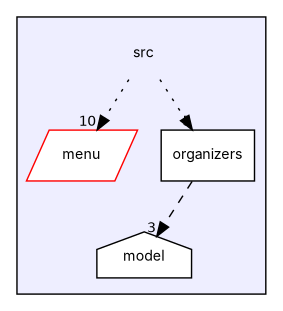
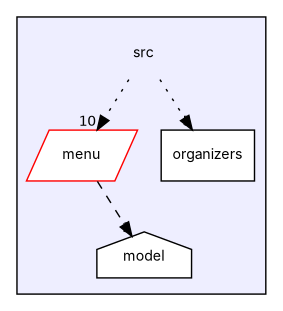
edge "organizers" -> "model": now "menu" -> "model"
